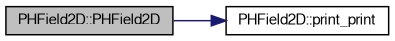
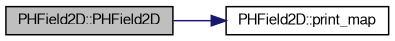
node "PHField2D::print_print": label "PHField2D::print_print" -> "PHField2D::print_map"
